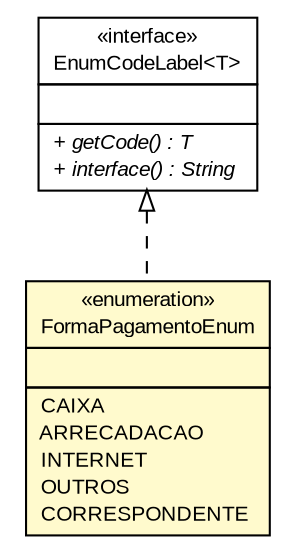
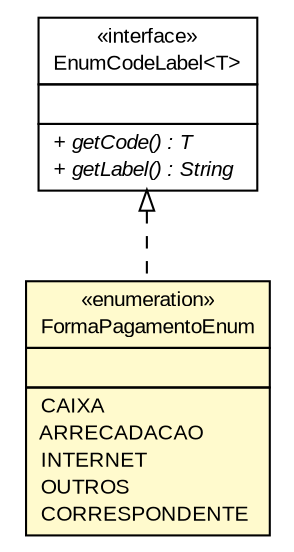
node "EnumCodeLabel<T>": text "+ interface() : String" -> "+ getLabel() : String"
